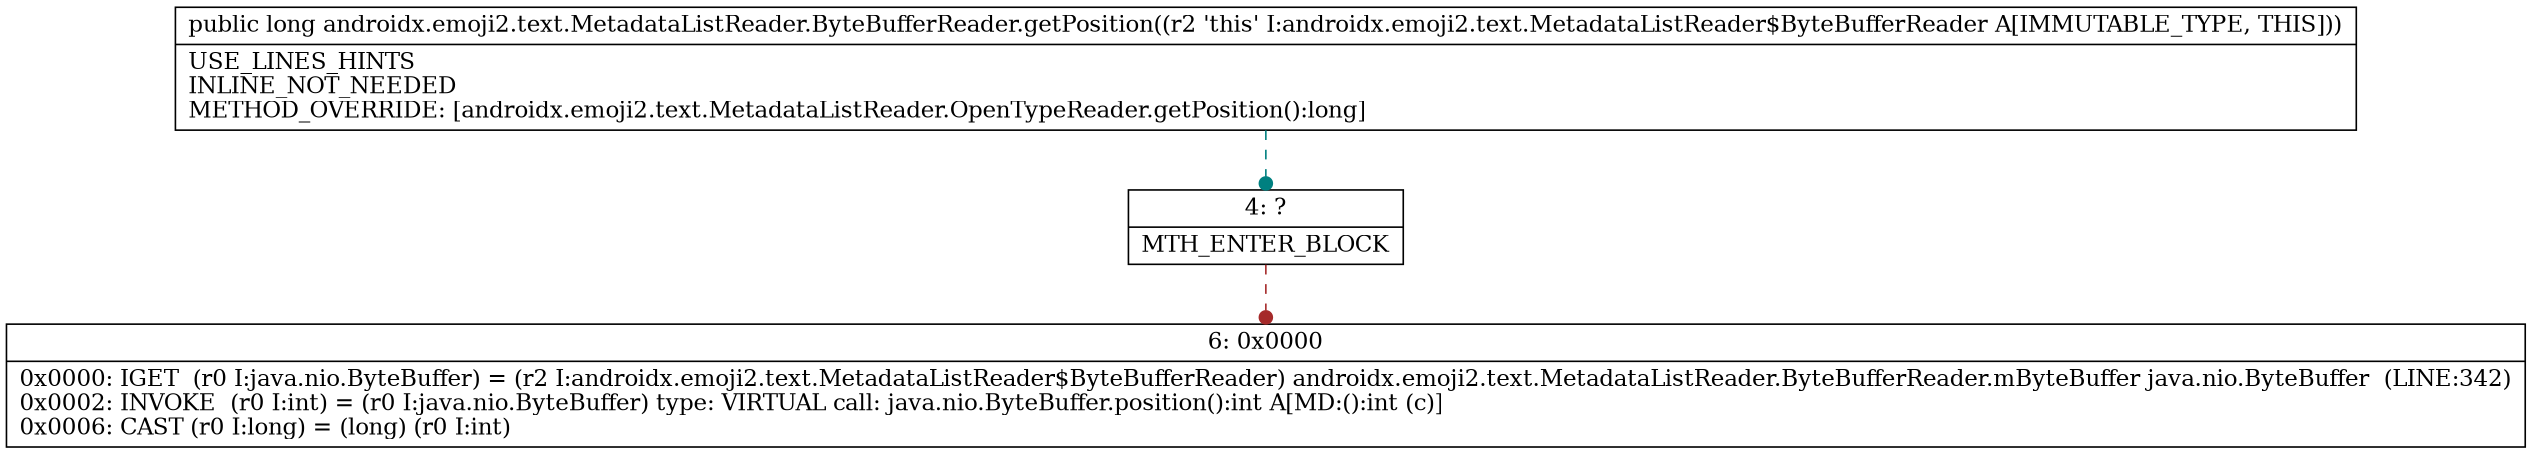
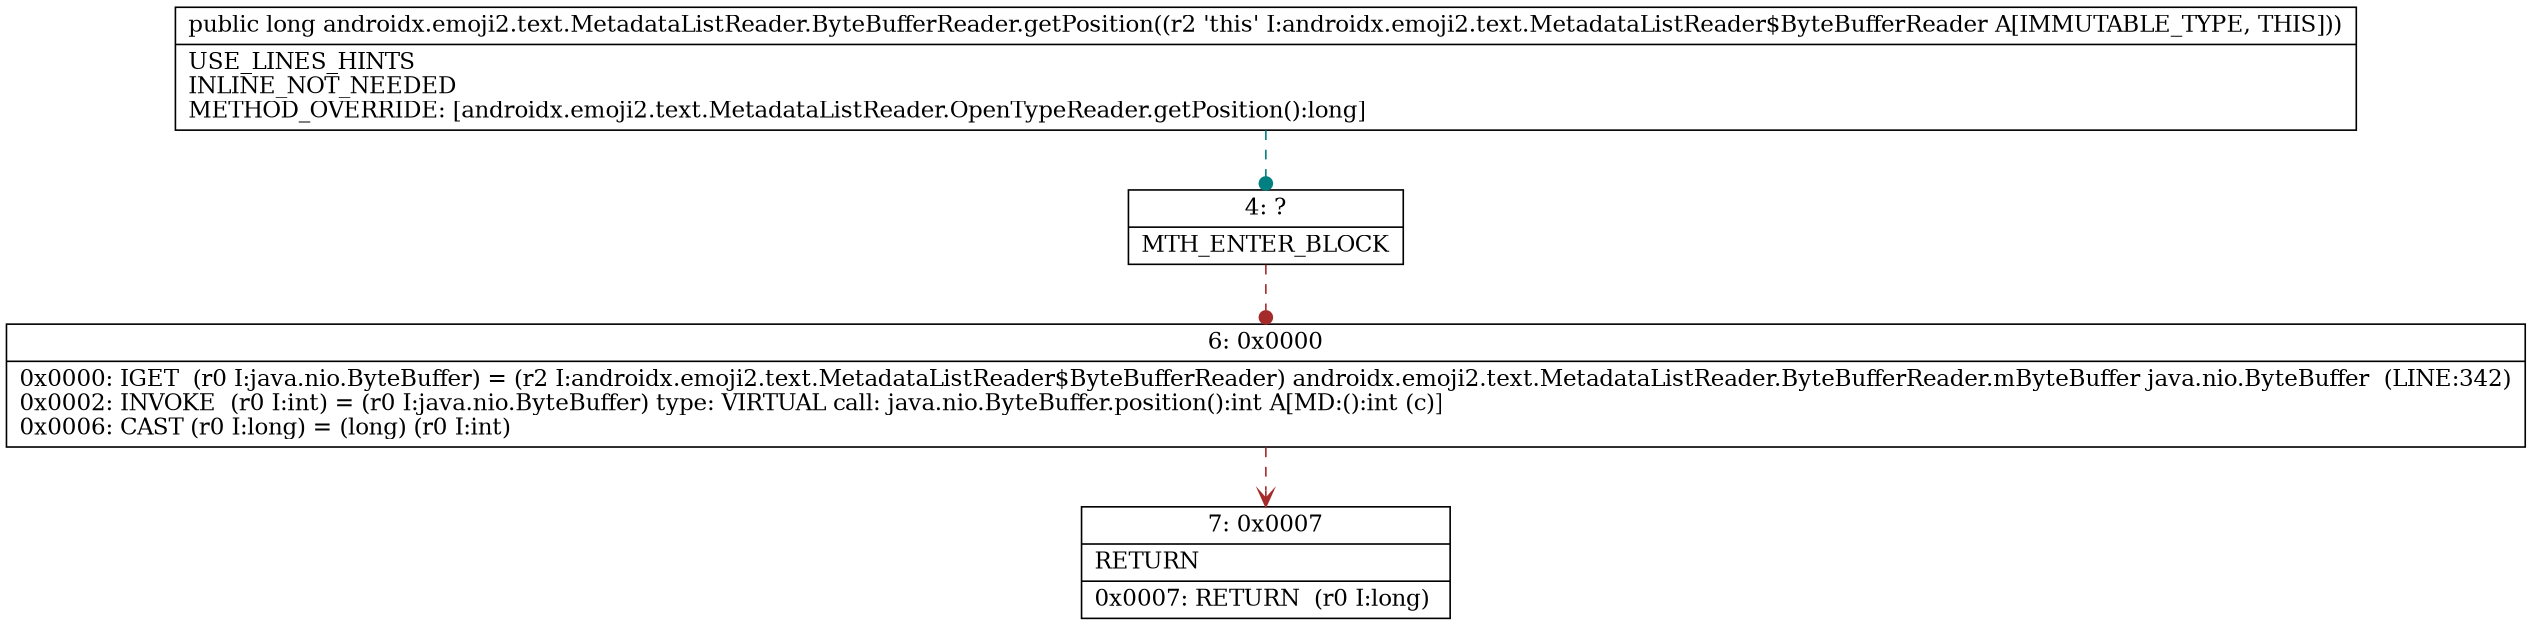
node "7: 0x0007": added
